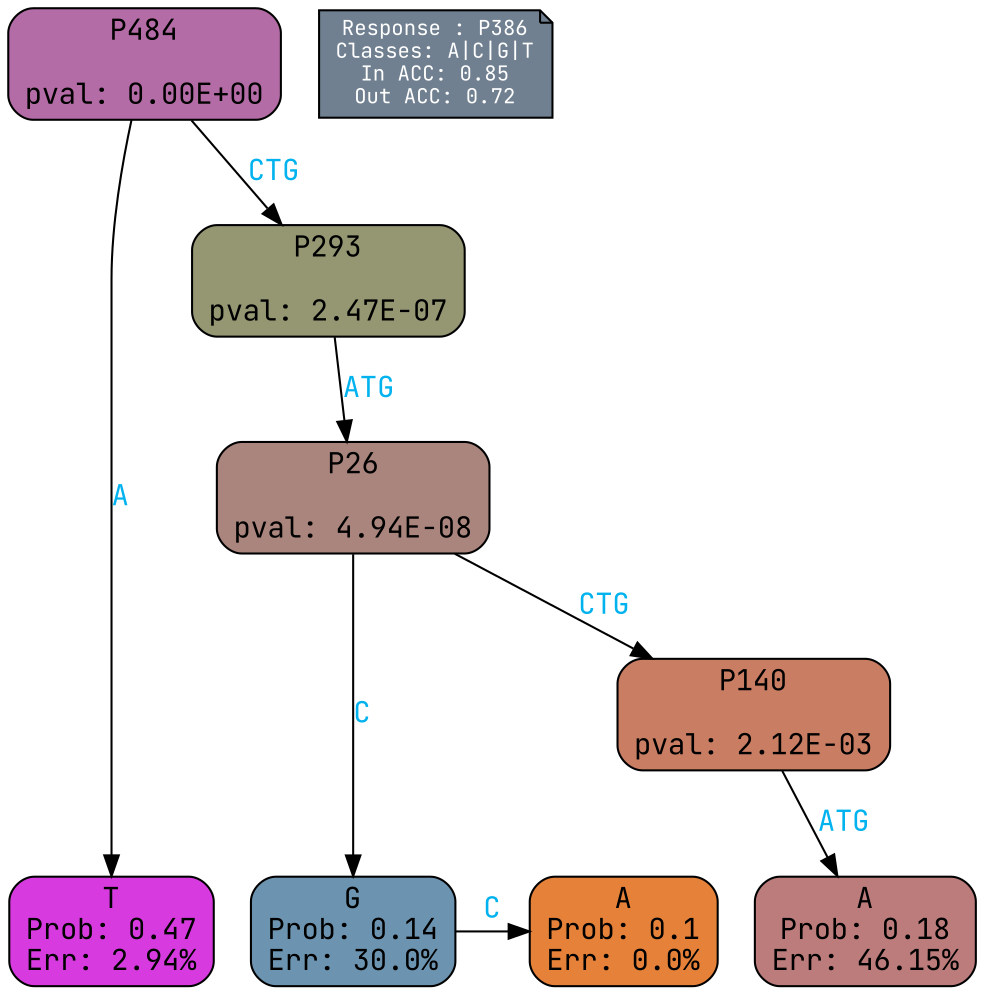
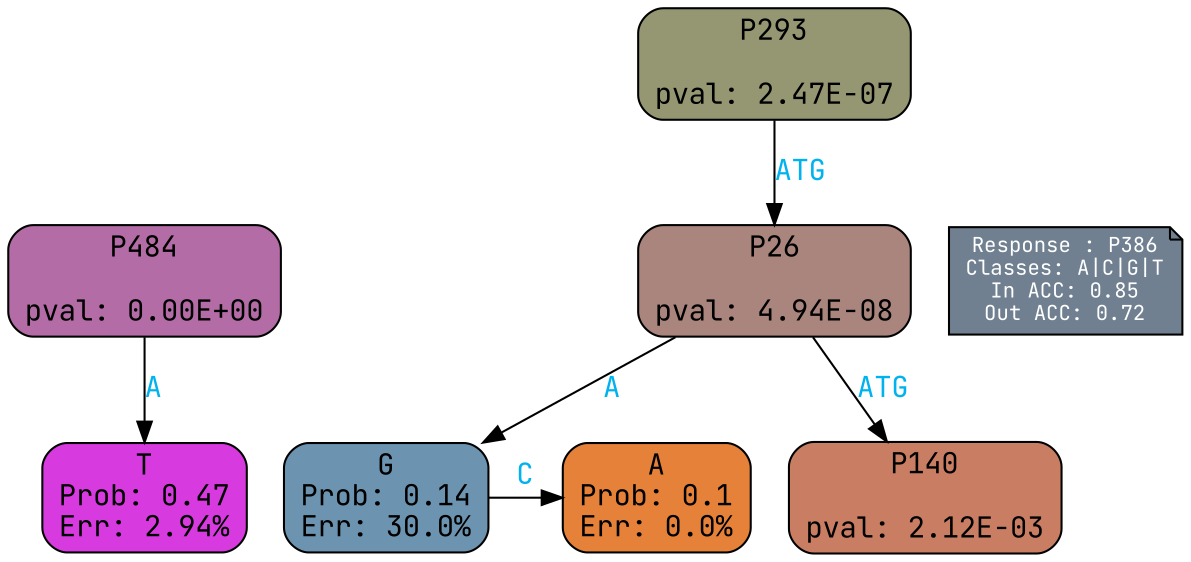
edge "P484 pval: 0.00E+00" -> "P293 pval: 2.47E-07": removed, label "CTG"
edge "P26 pval: 4.94E-08" -> "P140 pval: 2.12E-03": label "CTG" -> "ATG"
edge "P26 pval: 4.94E-08" -> "G Prob: 0.14 Err: 30.0%": label "C" -> "A"
node "A Prob: 0.18 Err: 46.15%": removed
